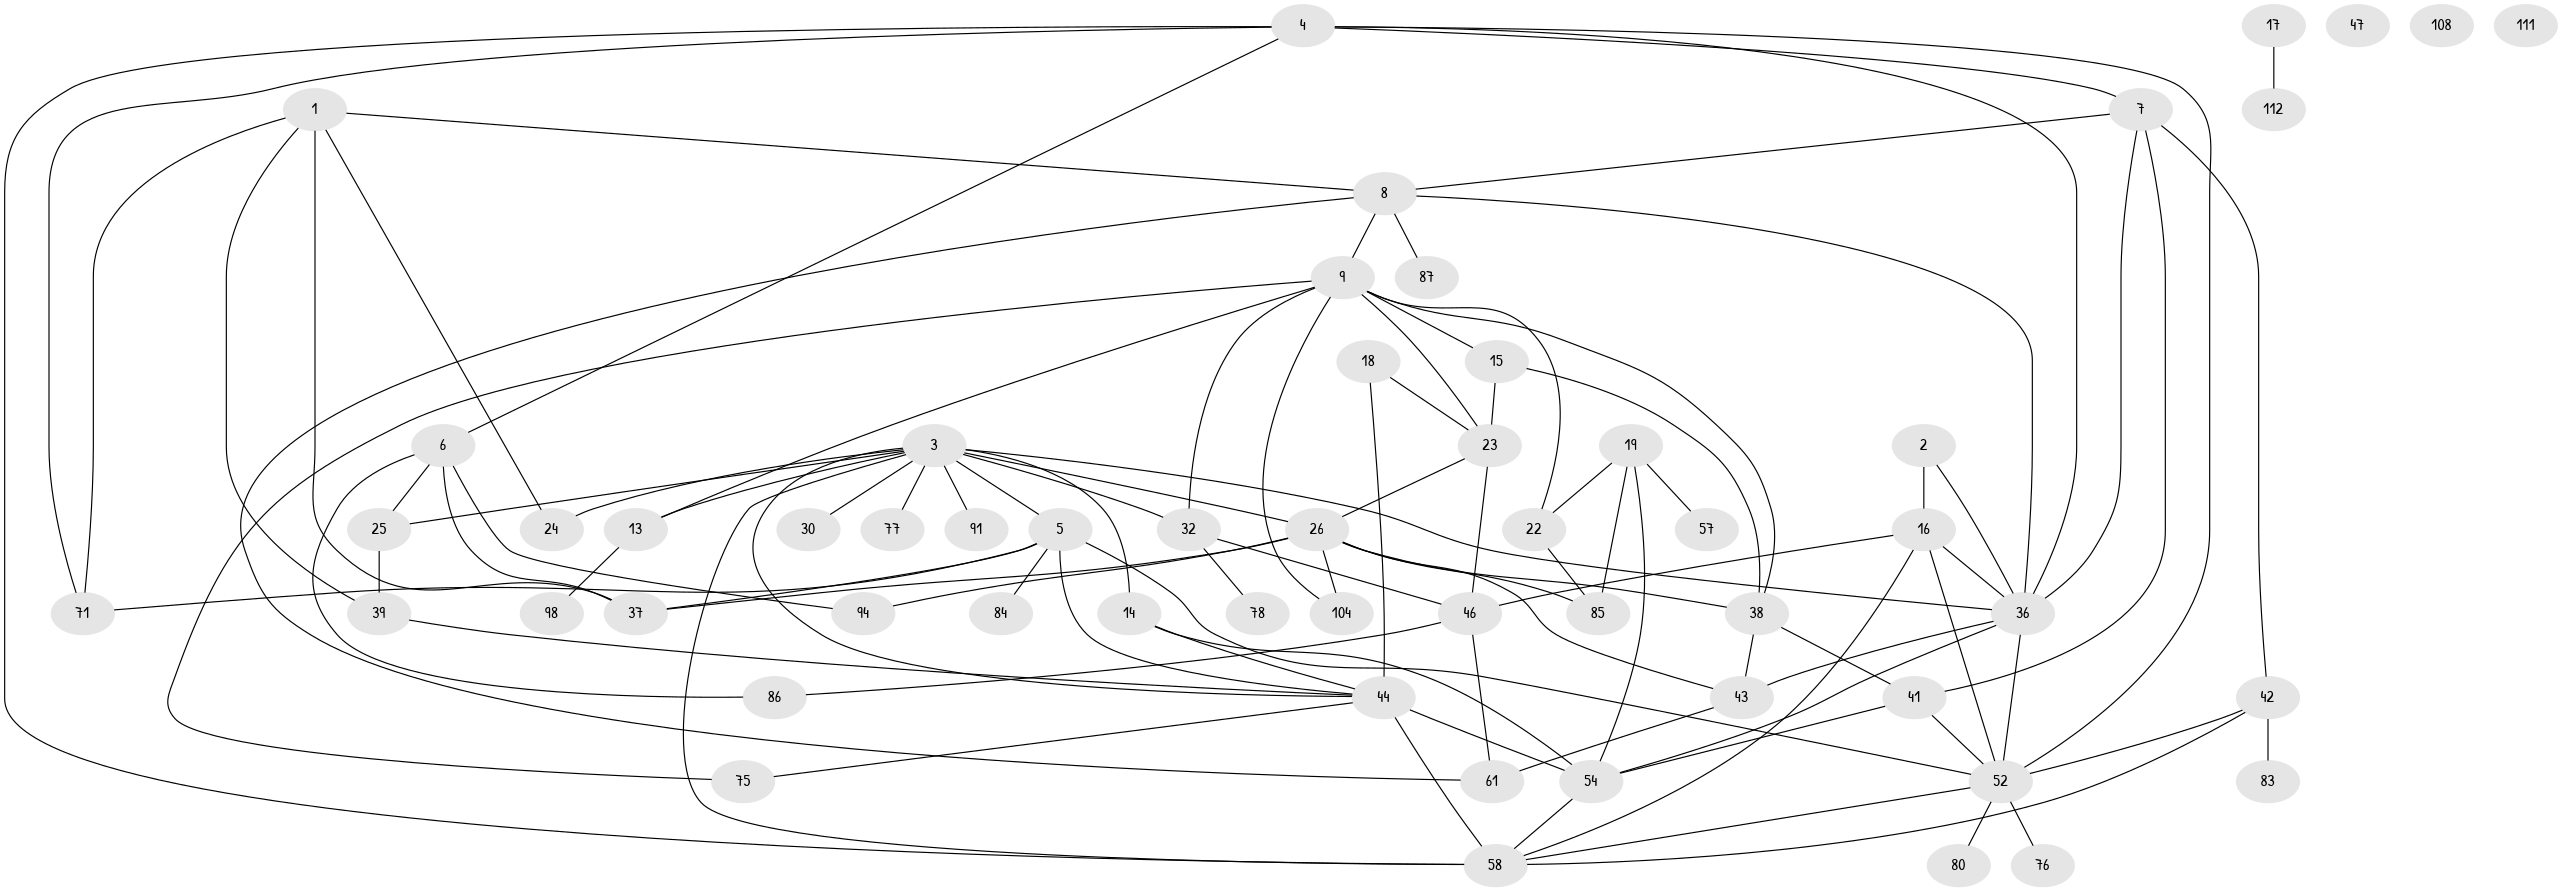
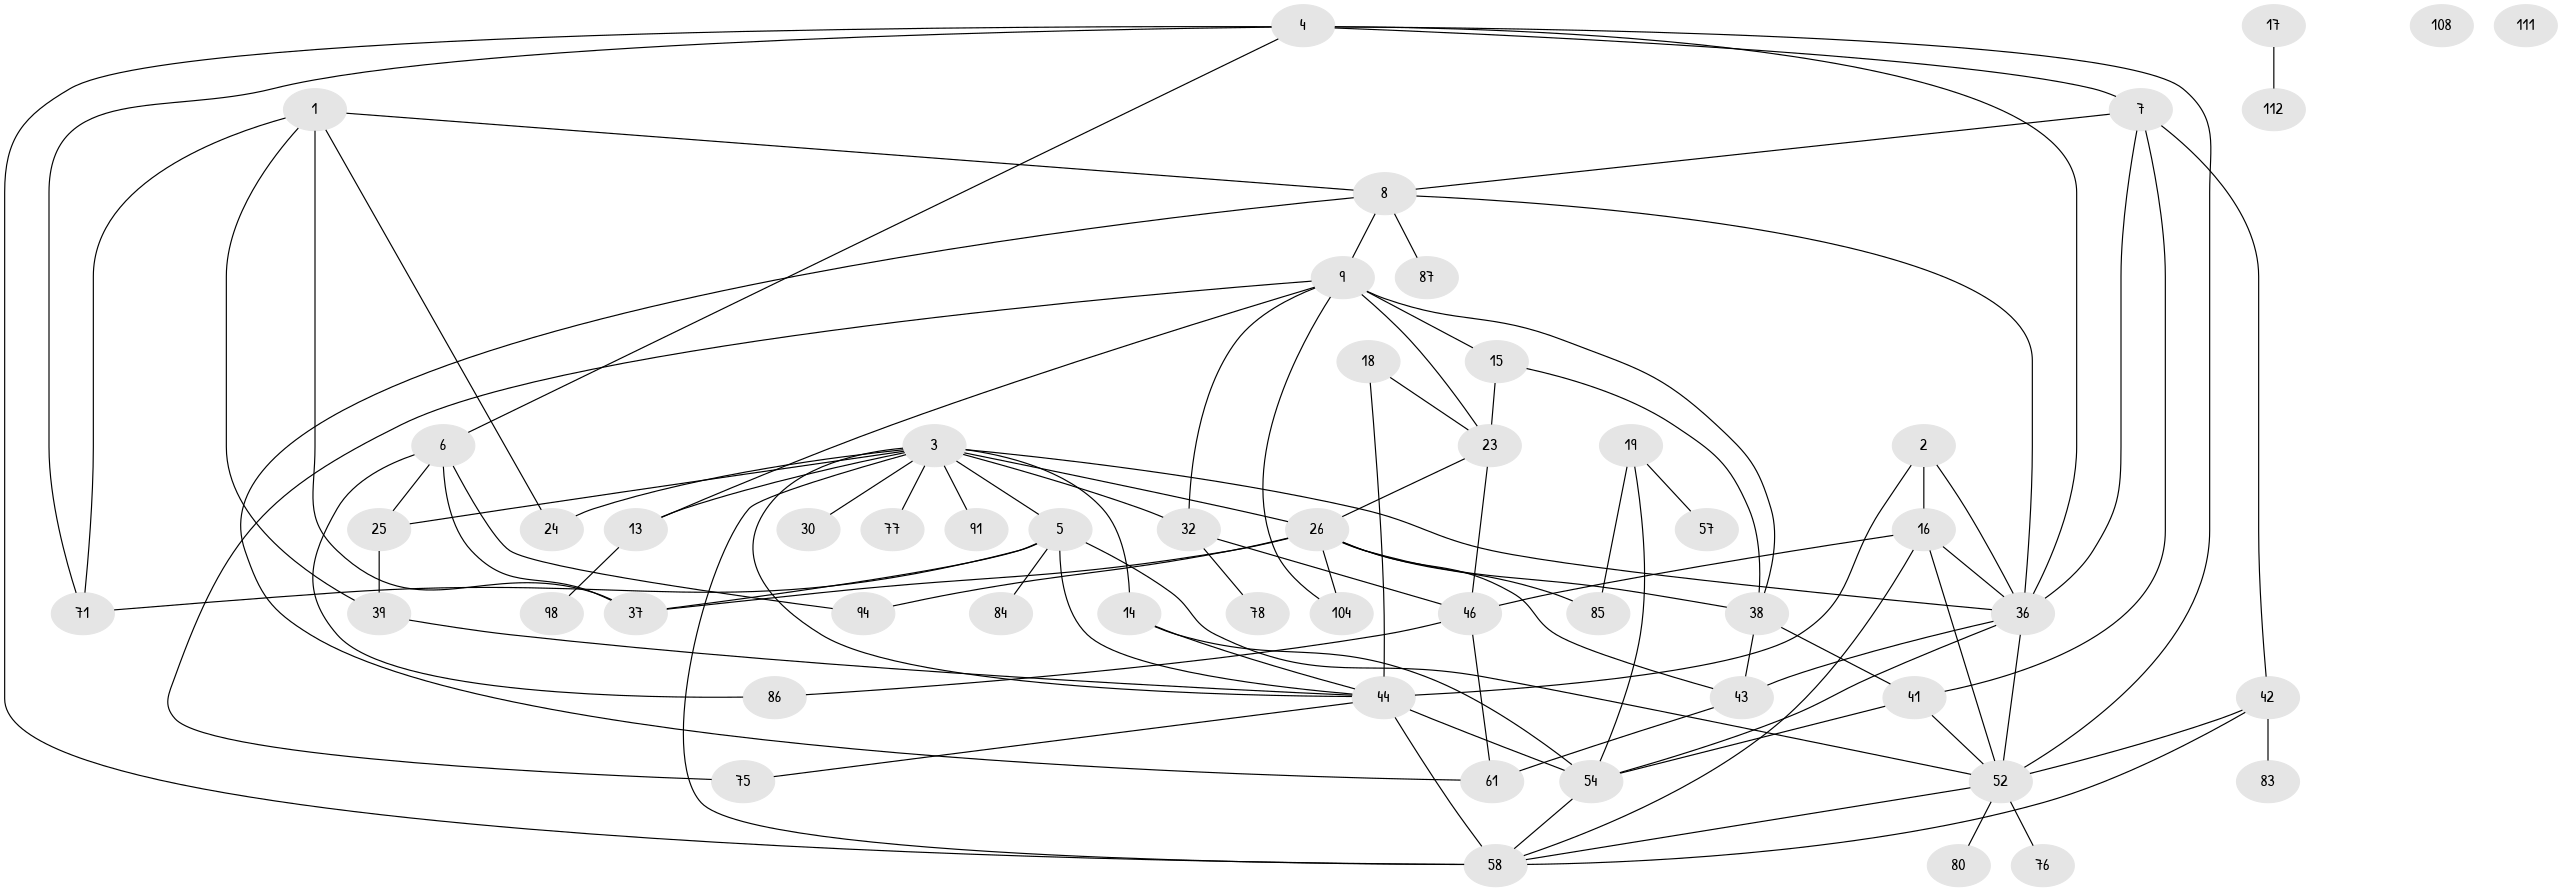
node "47": removed
node "22": removed
edge "2" -- "44": added
